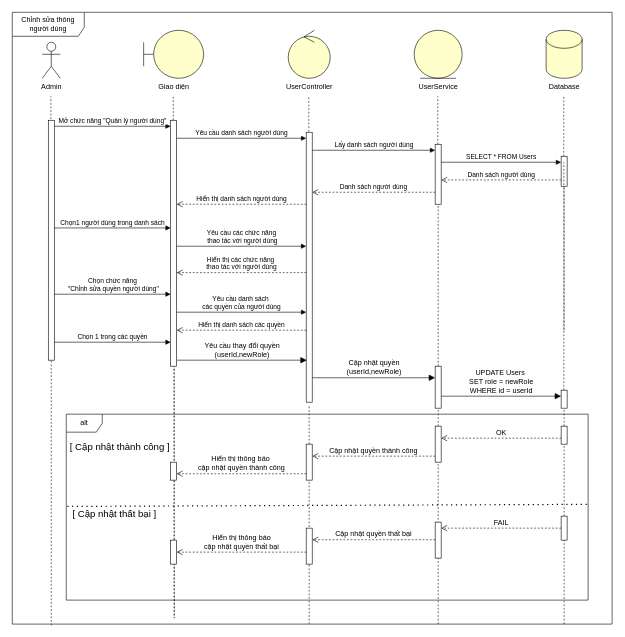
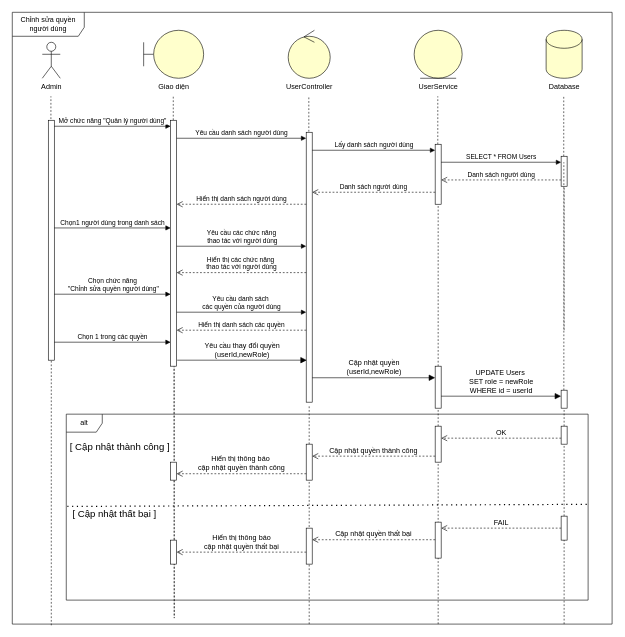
node "Chỉnh sửa thông người dùng": label "Chỉnh sửa thông người dùng" -> "Chỉnh sửa quyền người dùng"
